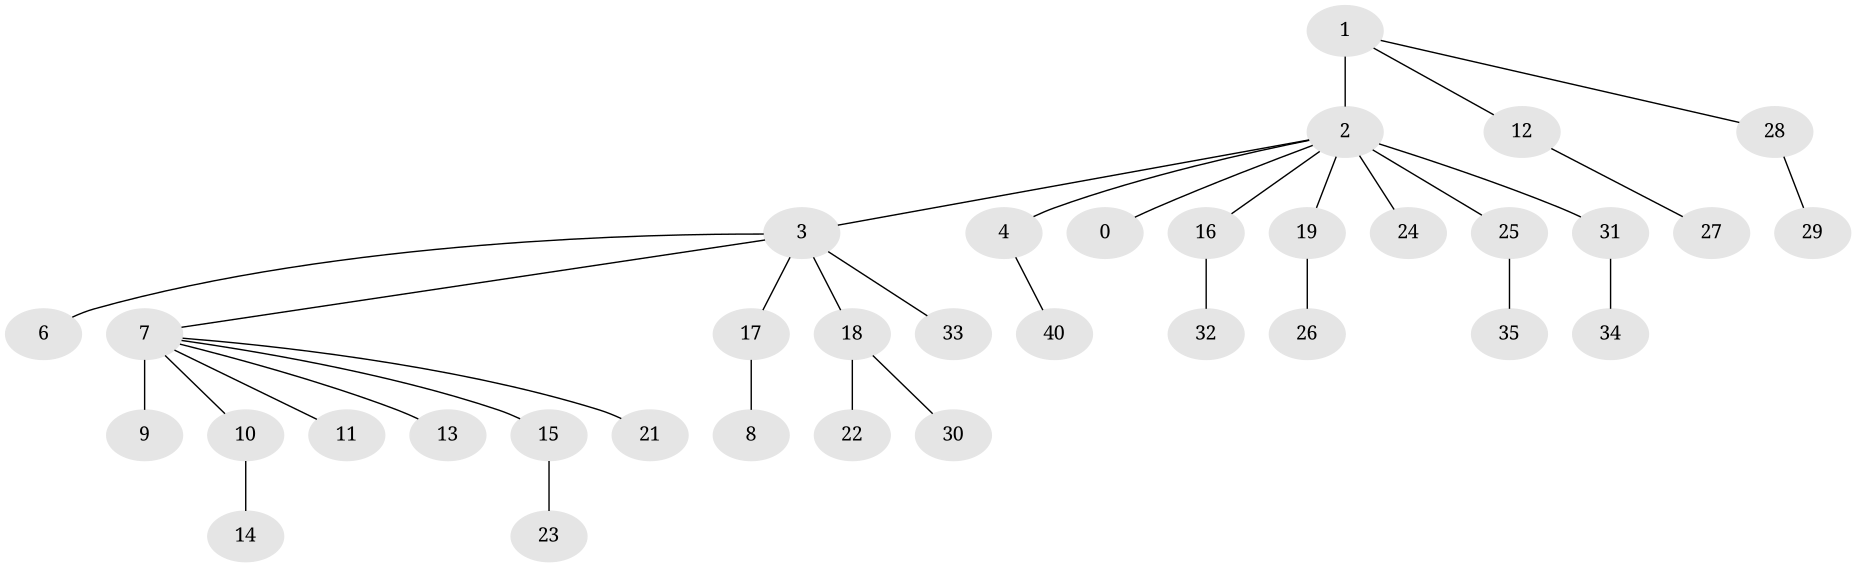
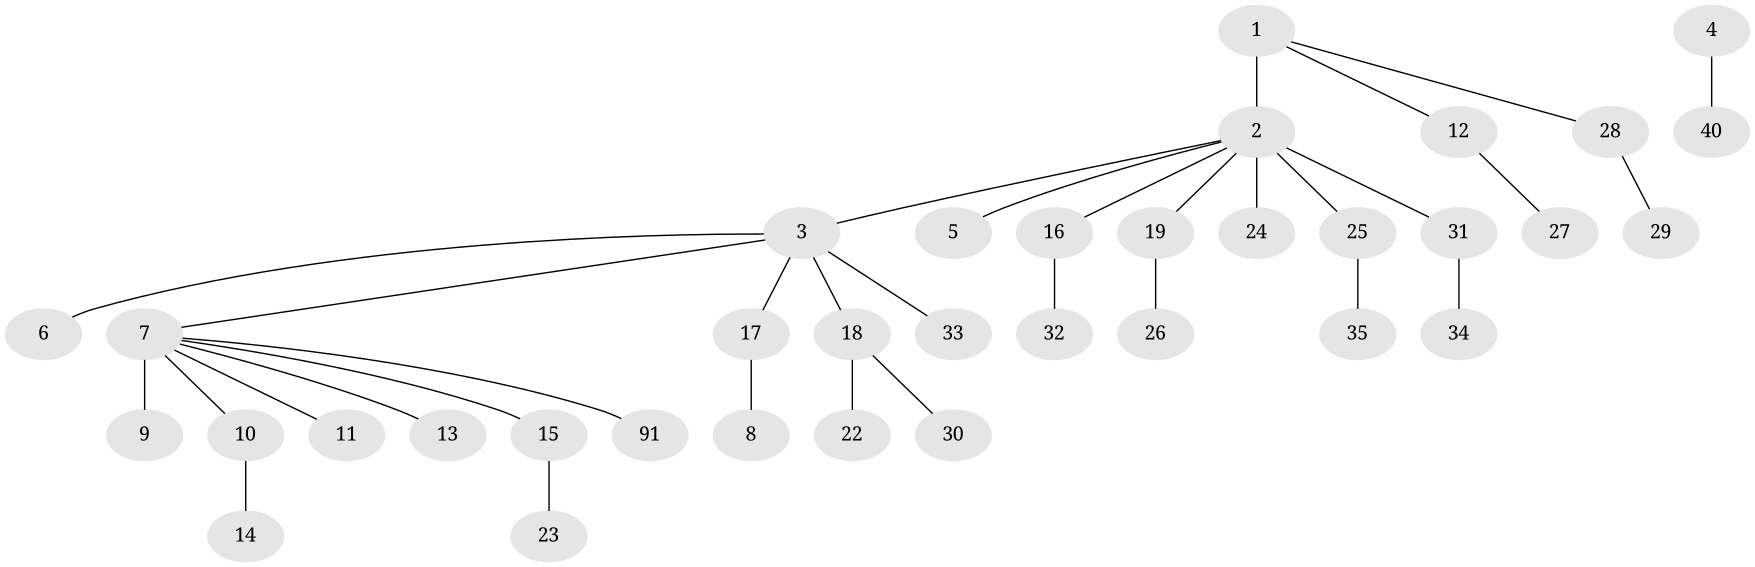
edge "2" -- "4": removed
node "0": label "0" -> "5"
node "21": label "21" -> "91"
